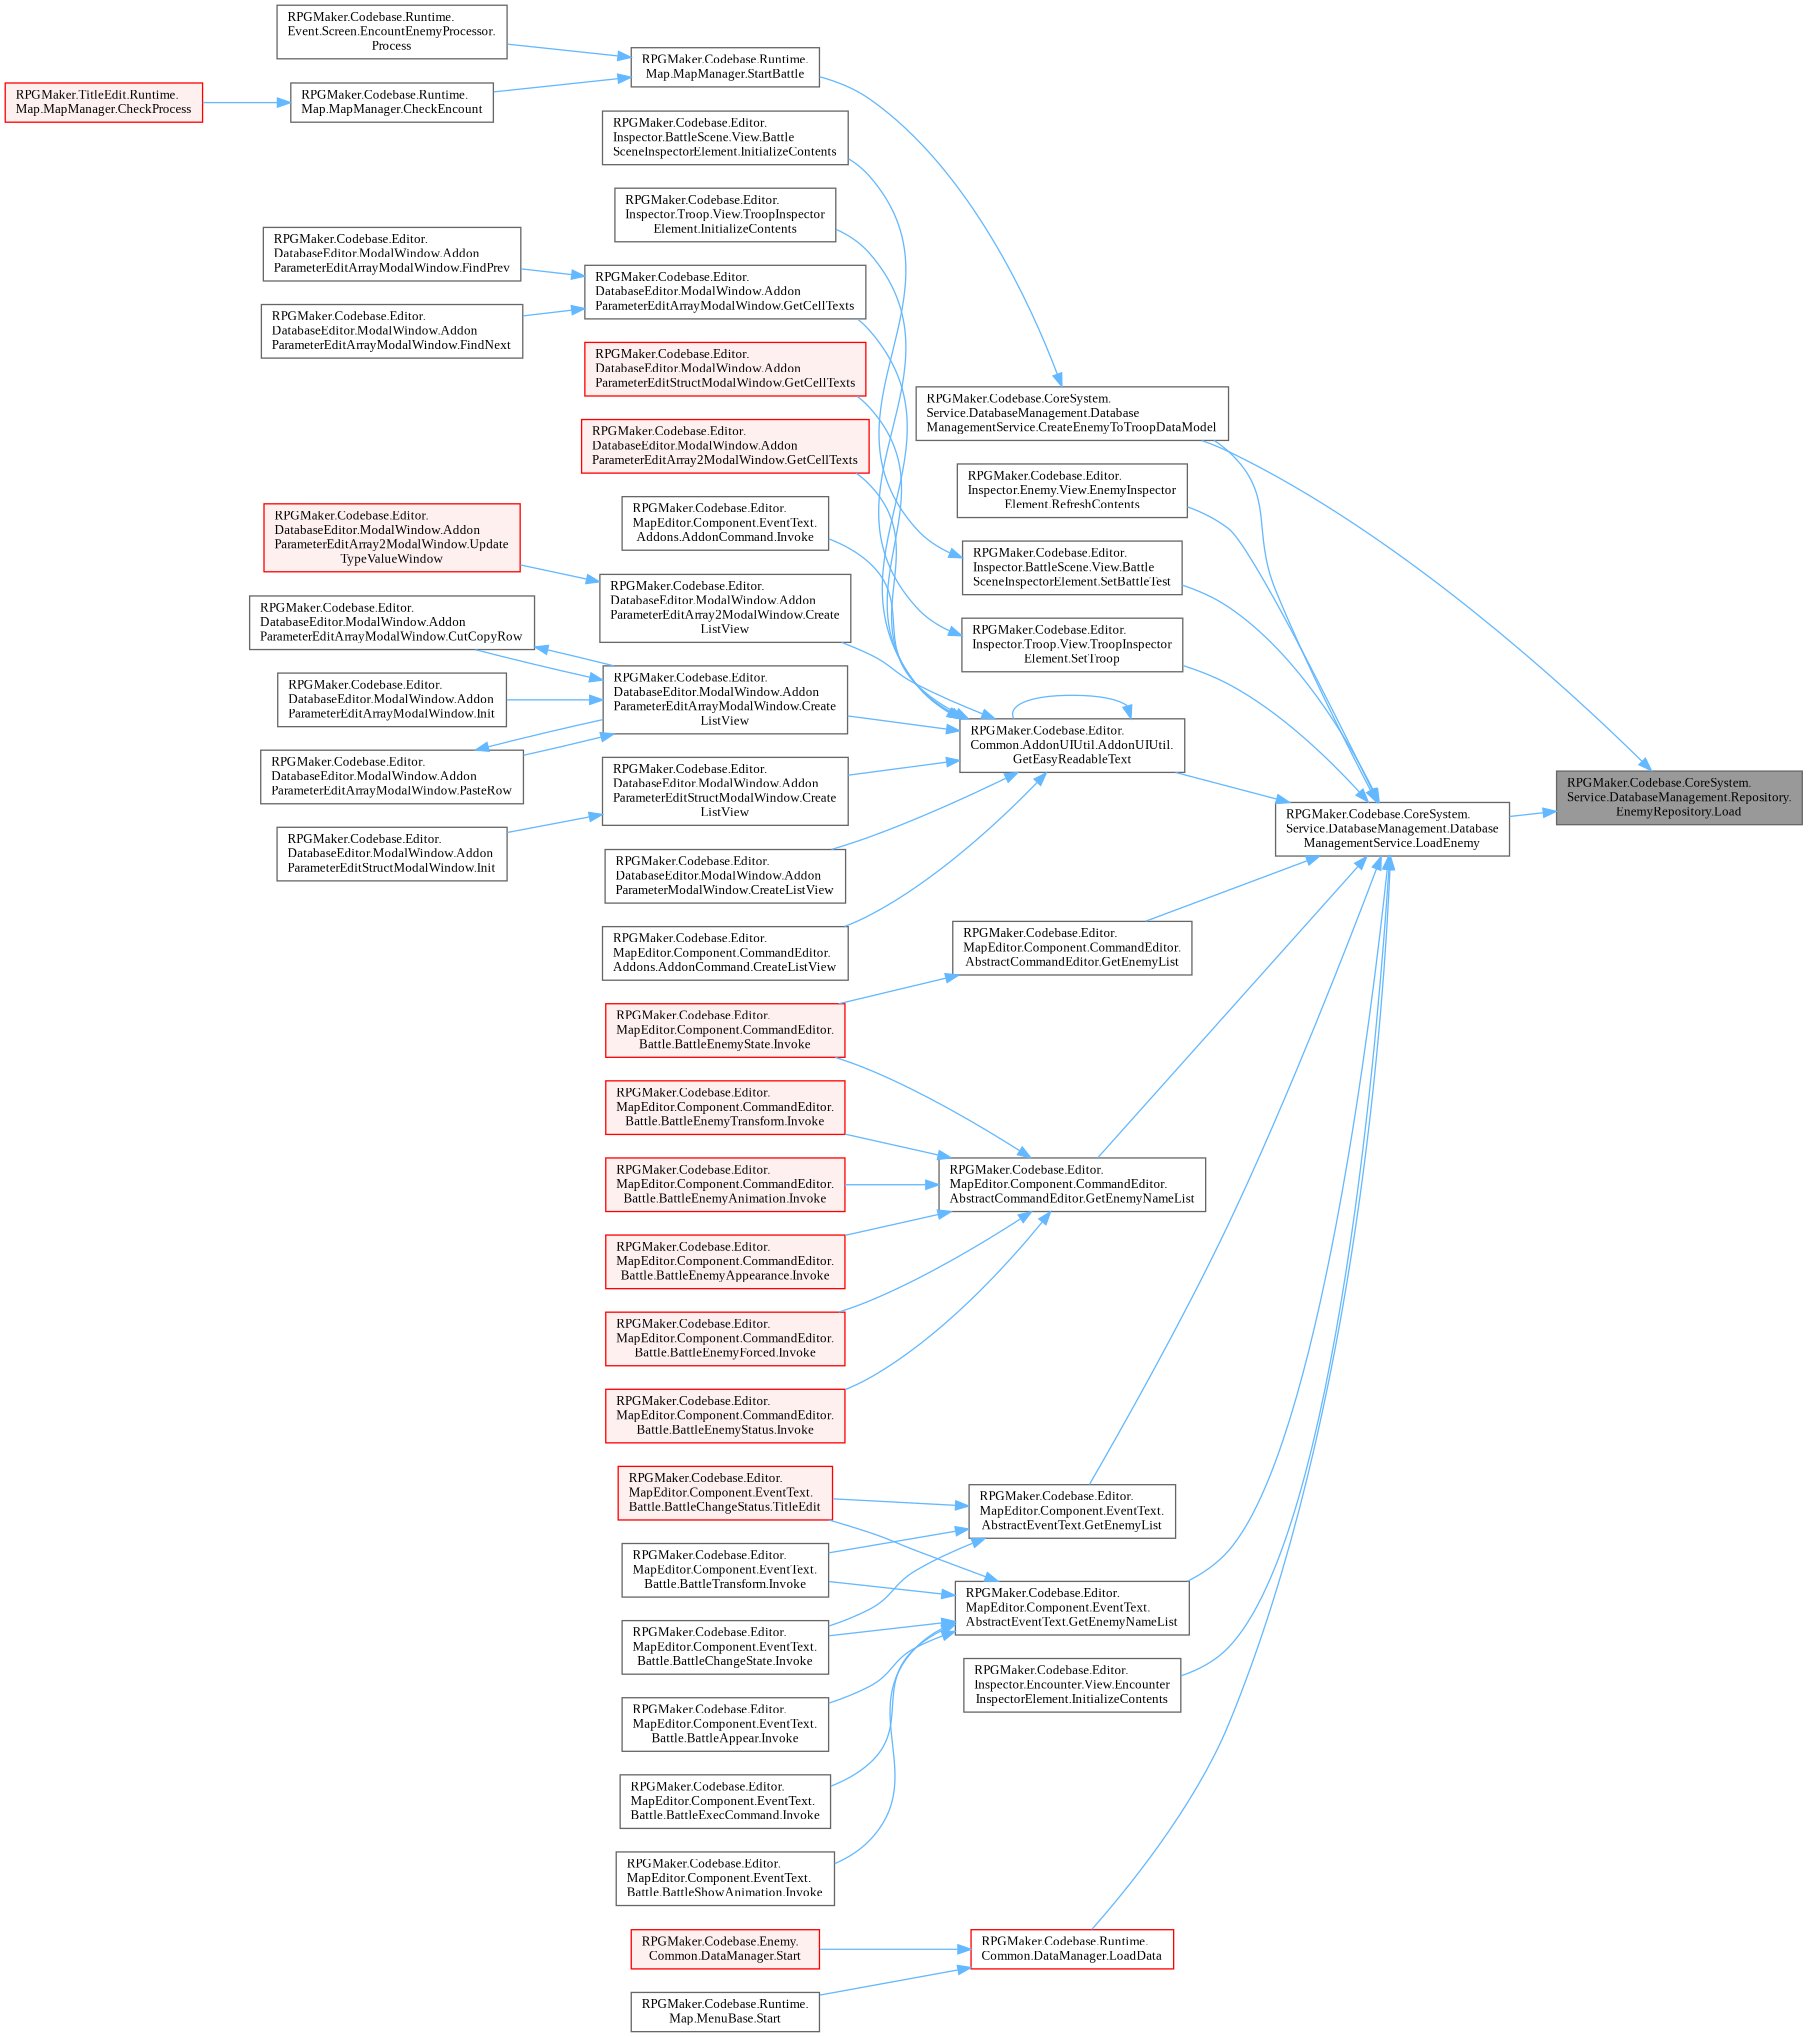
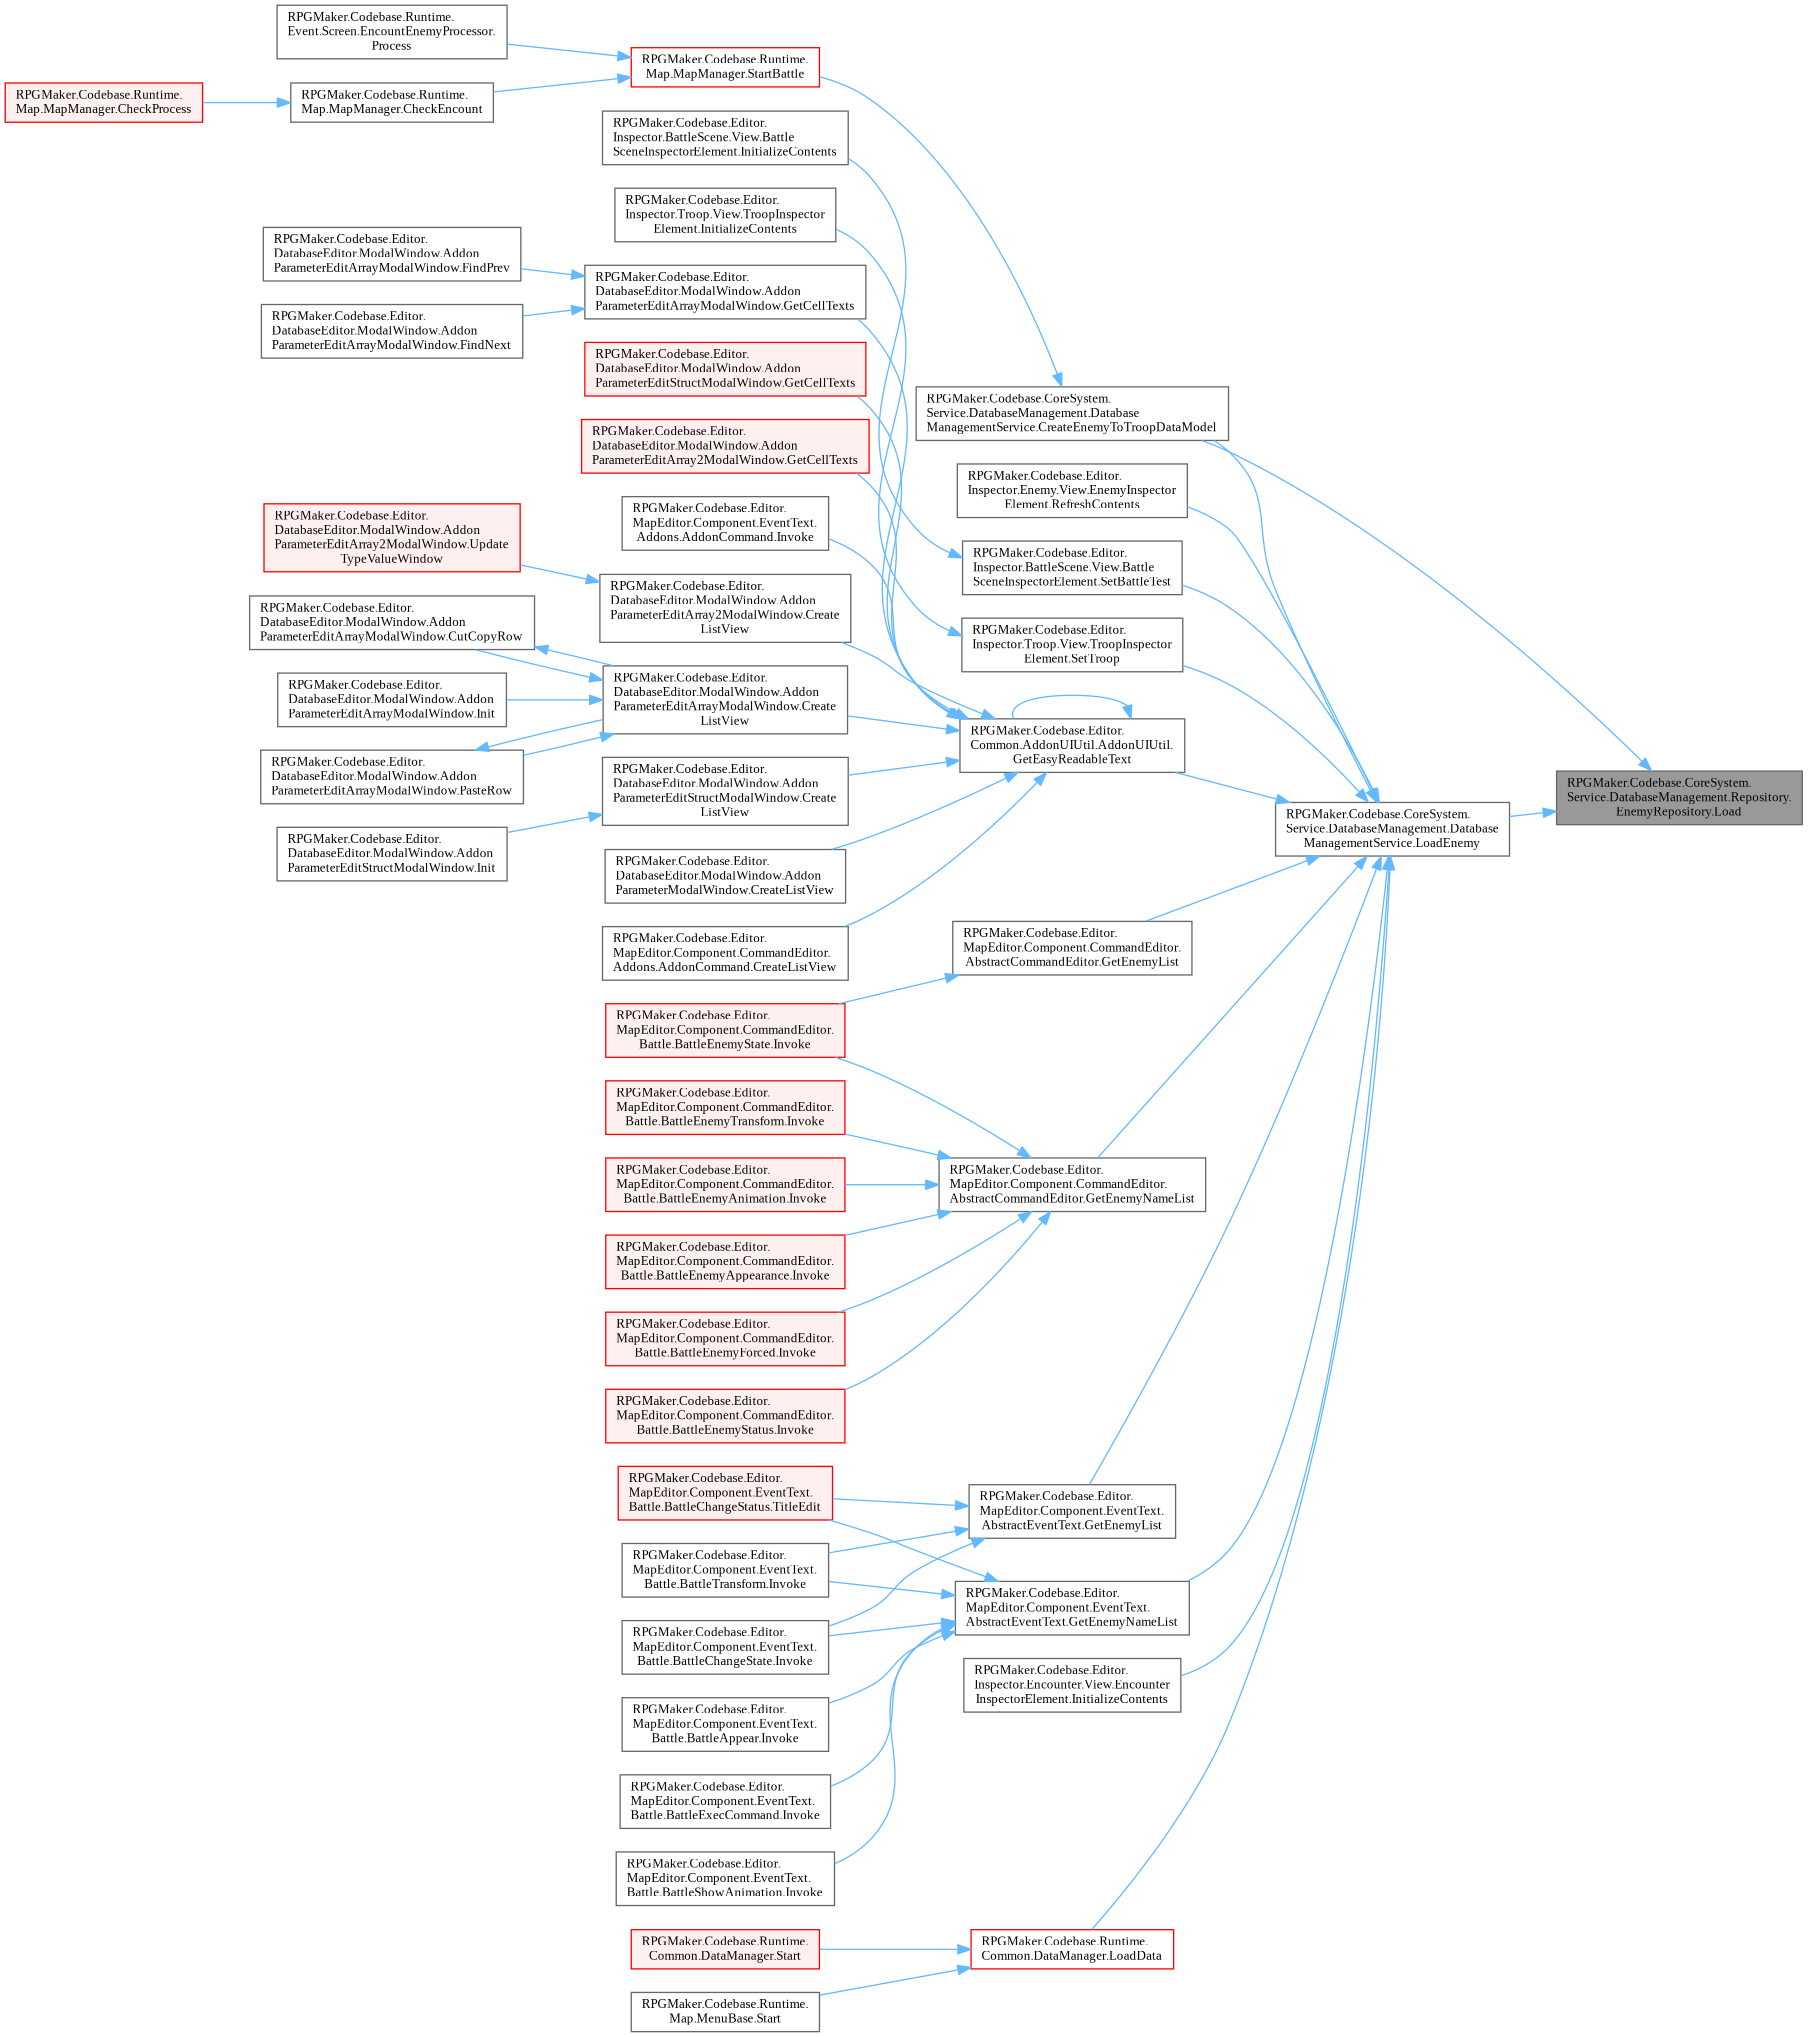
node "RPGMaker.Codebase.Runtime. Map.MapManager.StartBattle": color grey40 -> red
node "RPGMaker.TitleEdit.Runtime. Map.MapManager.CheckProcess": label "RPGMaker.TitleEdit.Runtime. Map.MapManager.CheckProcess" -> "RPGMaker.Codebase.Runtime. Map.MapManager.CheckProcess"
node "RPGMaker.Codebase.Enemy. Common.DataManager.Start": label "RPGMaker.Codebase.Enemy. Common.DataManager.Start" -> "RPGMaker.Codebase.Runtime. Common.DataManager.Start"
